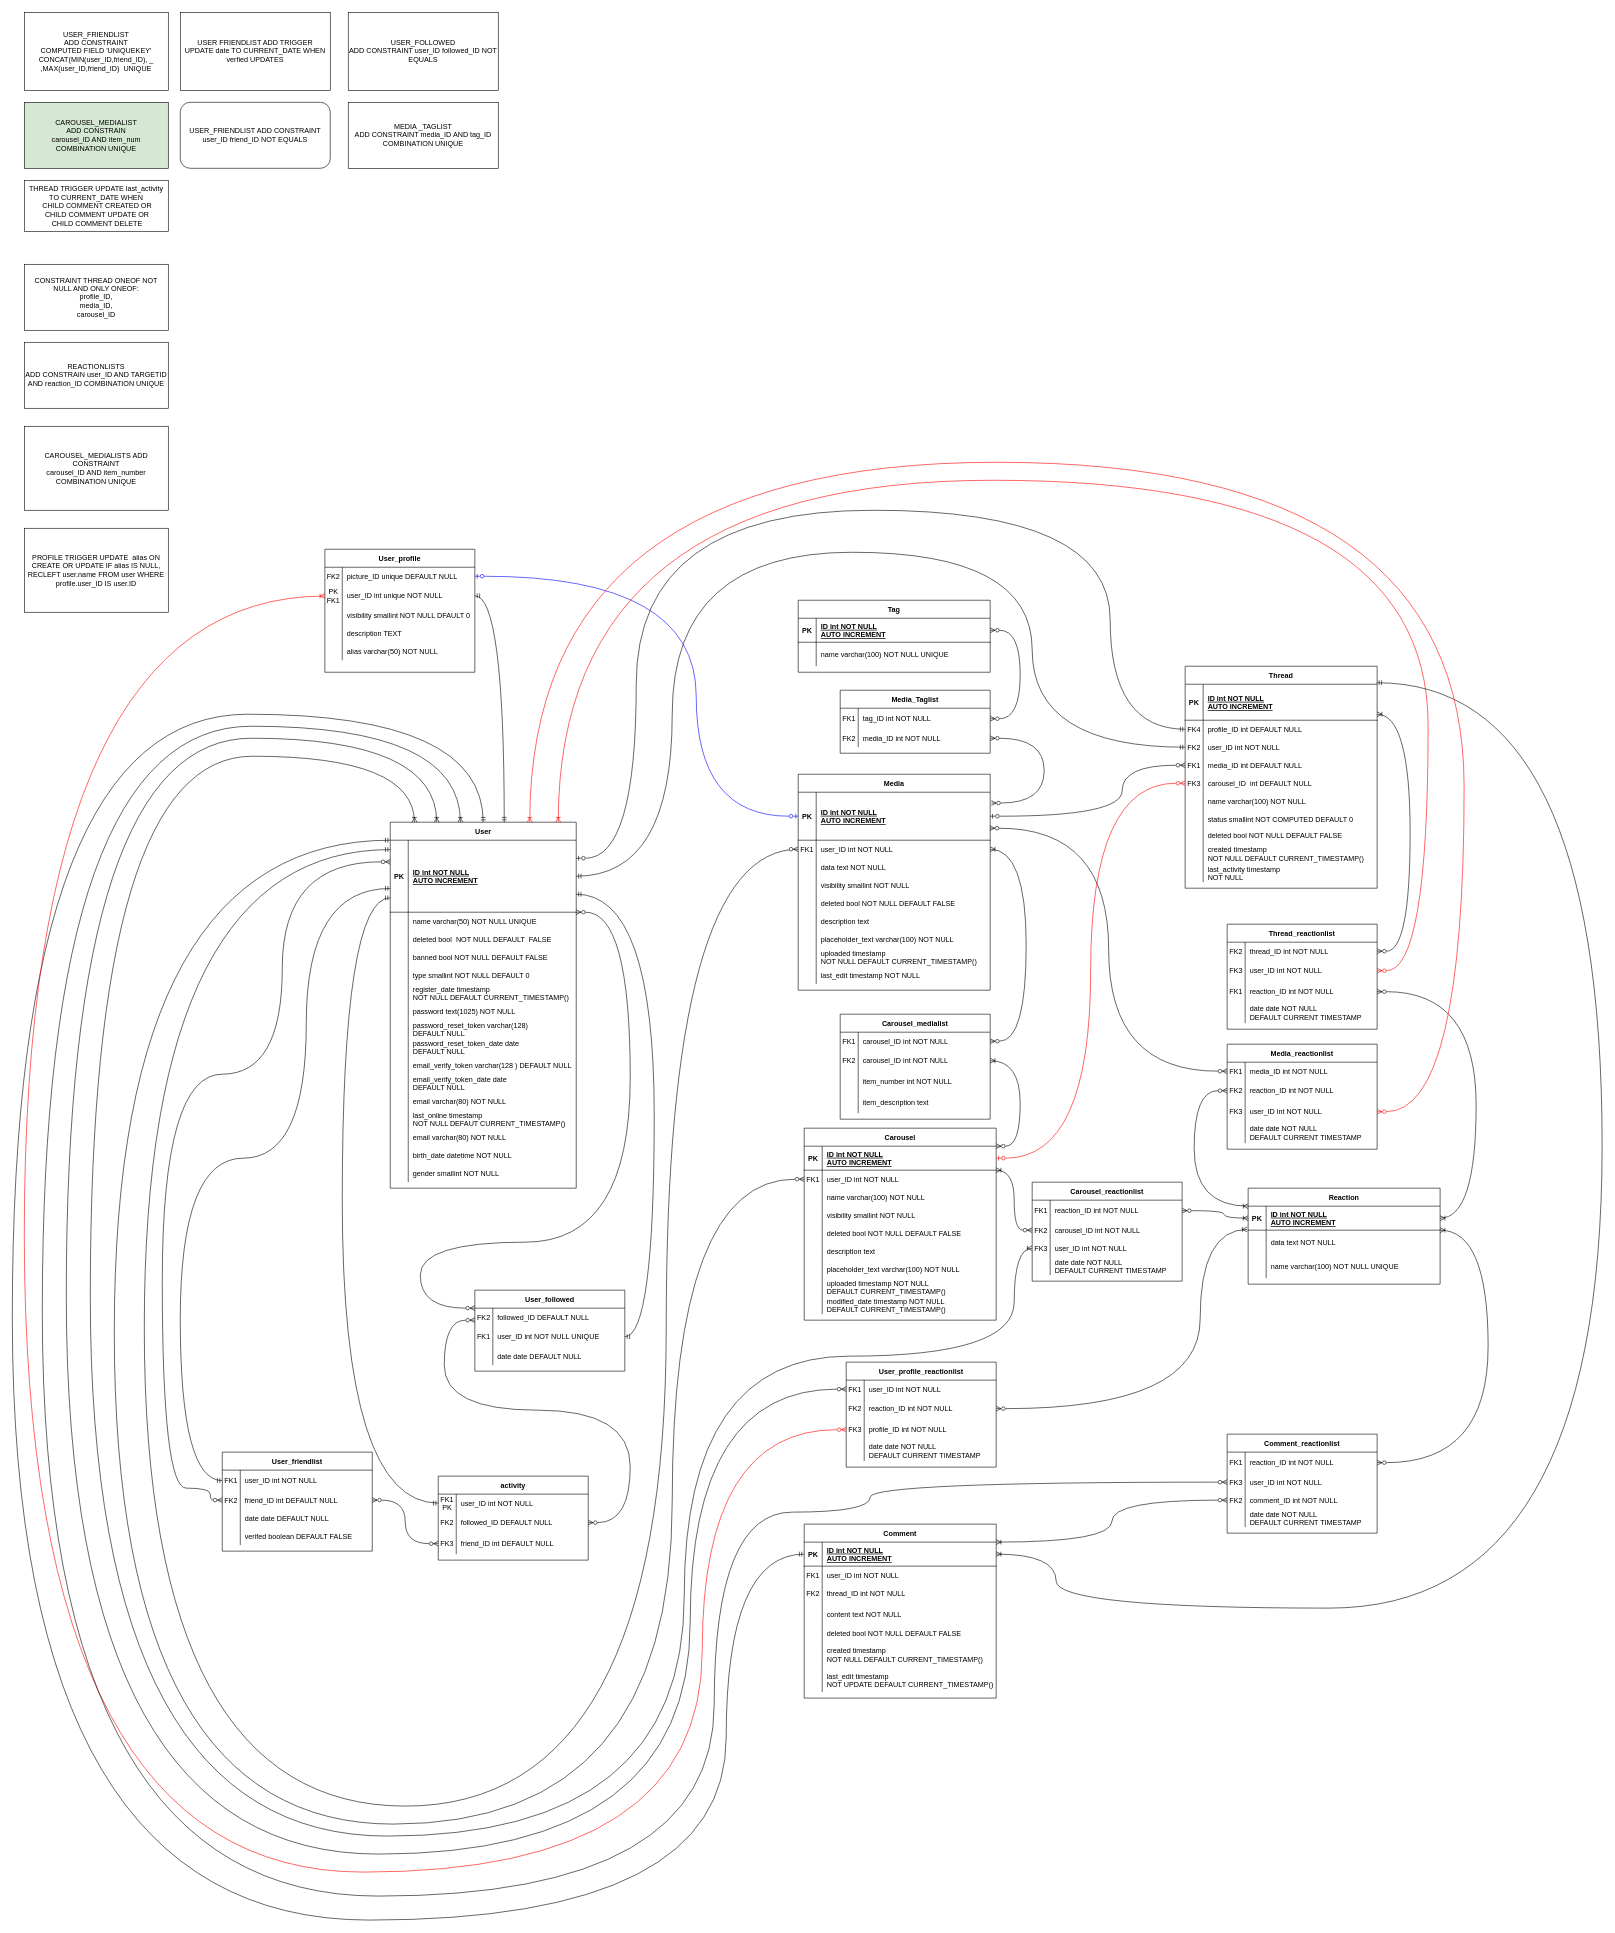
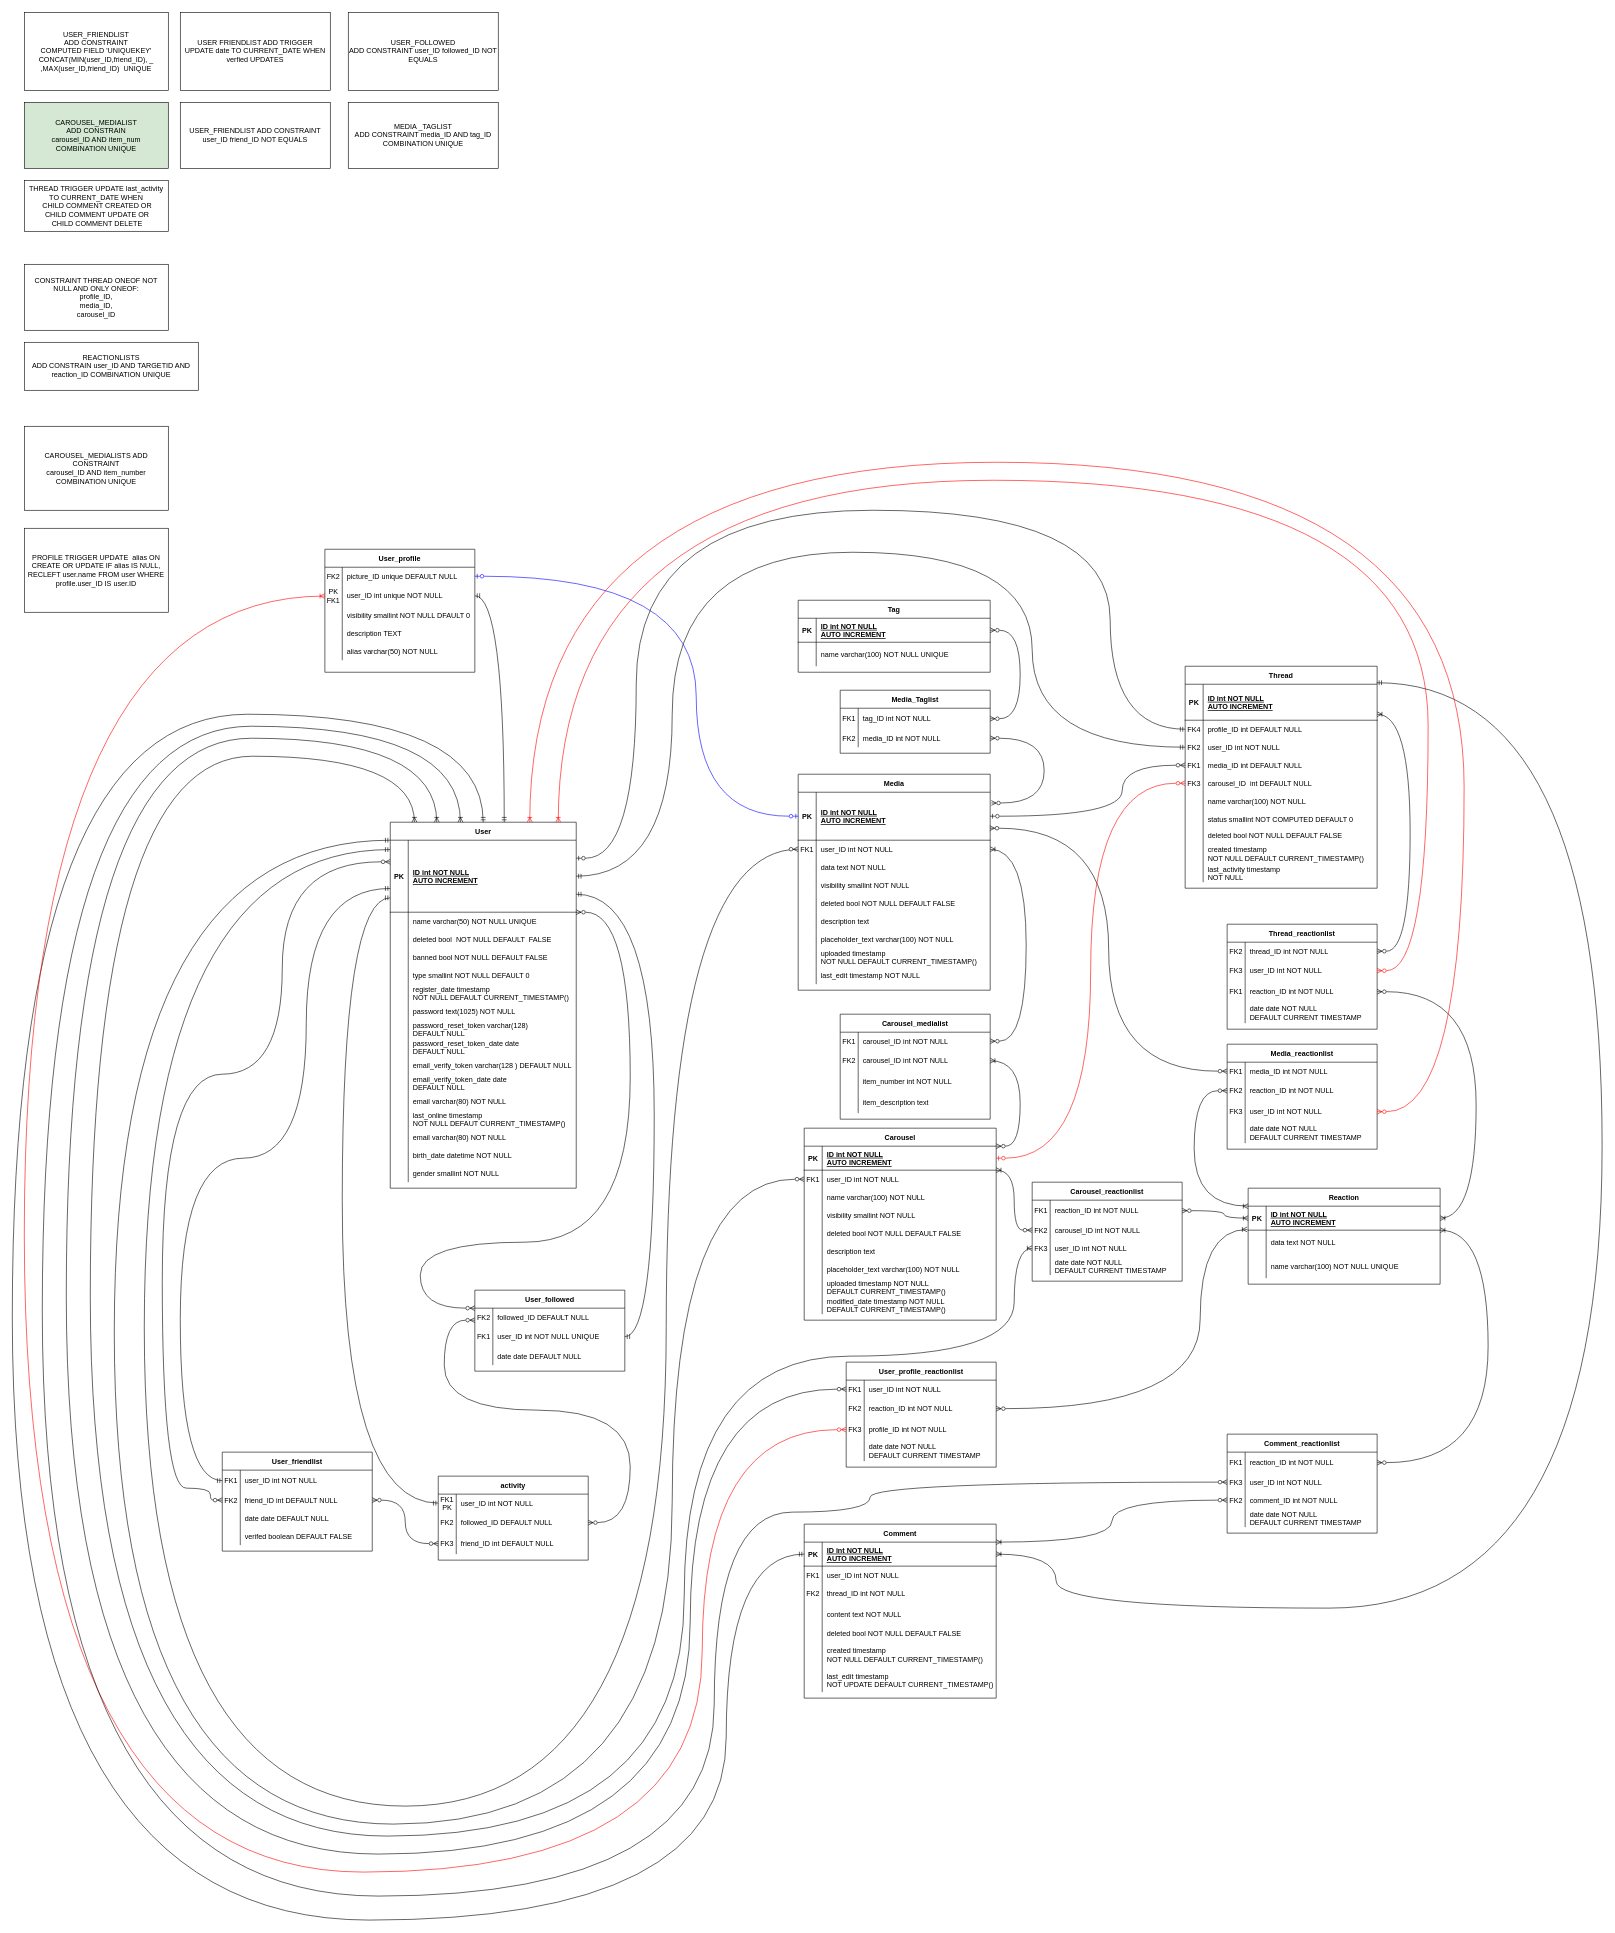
node "USER_FRIENDLIST ADD CONSTRAINT user_ID friend_ID NOT EQUALS": shape rounded rectangle -> rectangle
node "REACTIONLISTS ADD CONSTRAIN user_ID AND TARGETID AND reaction_ID COMBINATION UNIQUE": size 144x66 -> 174x48
